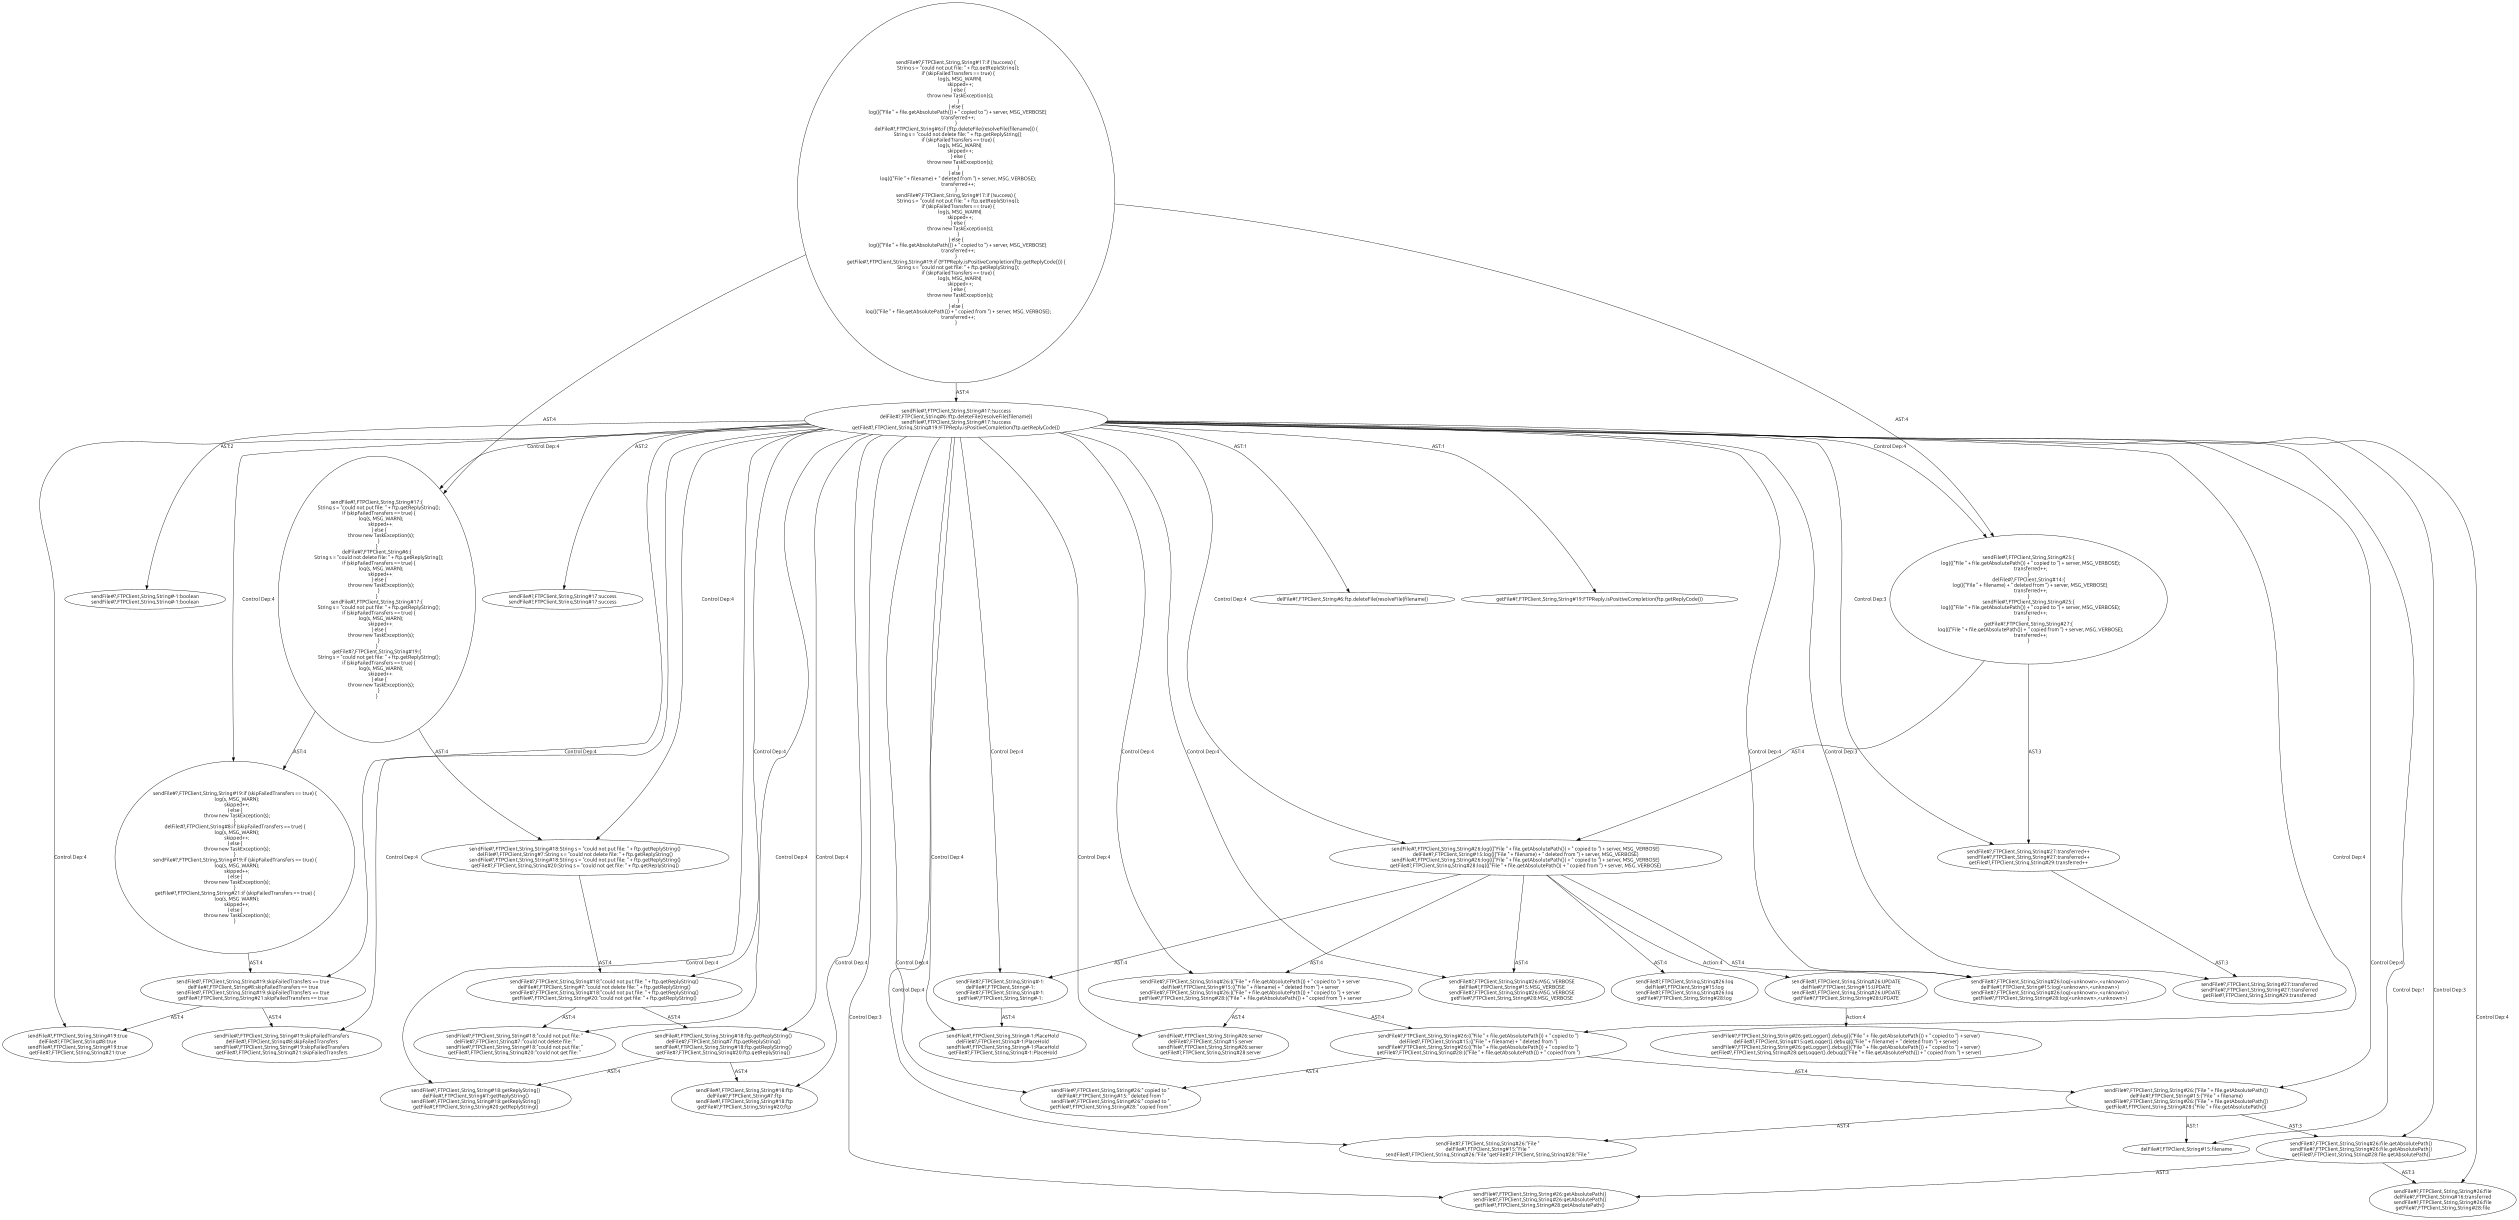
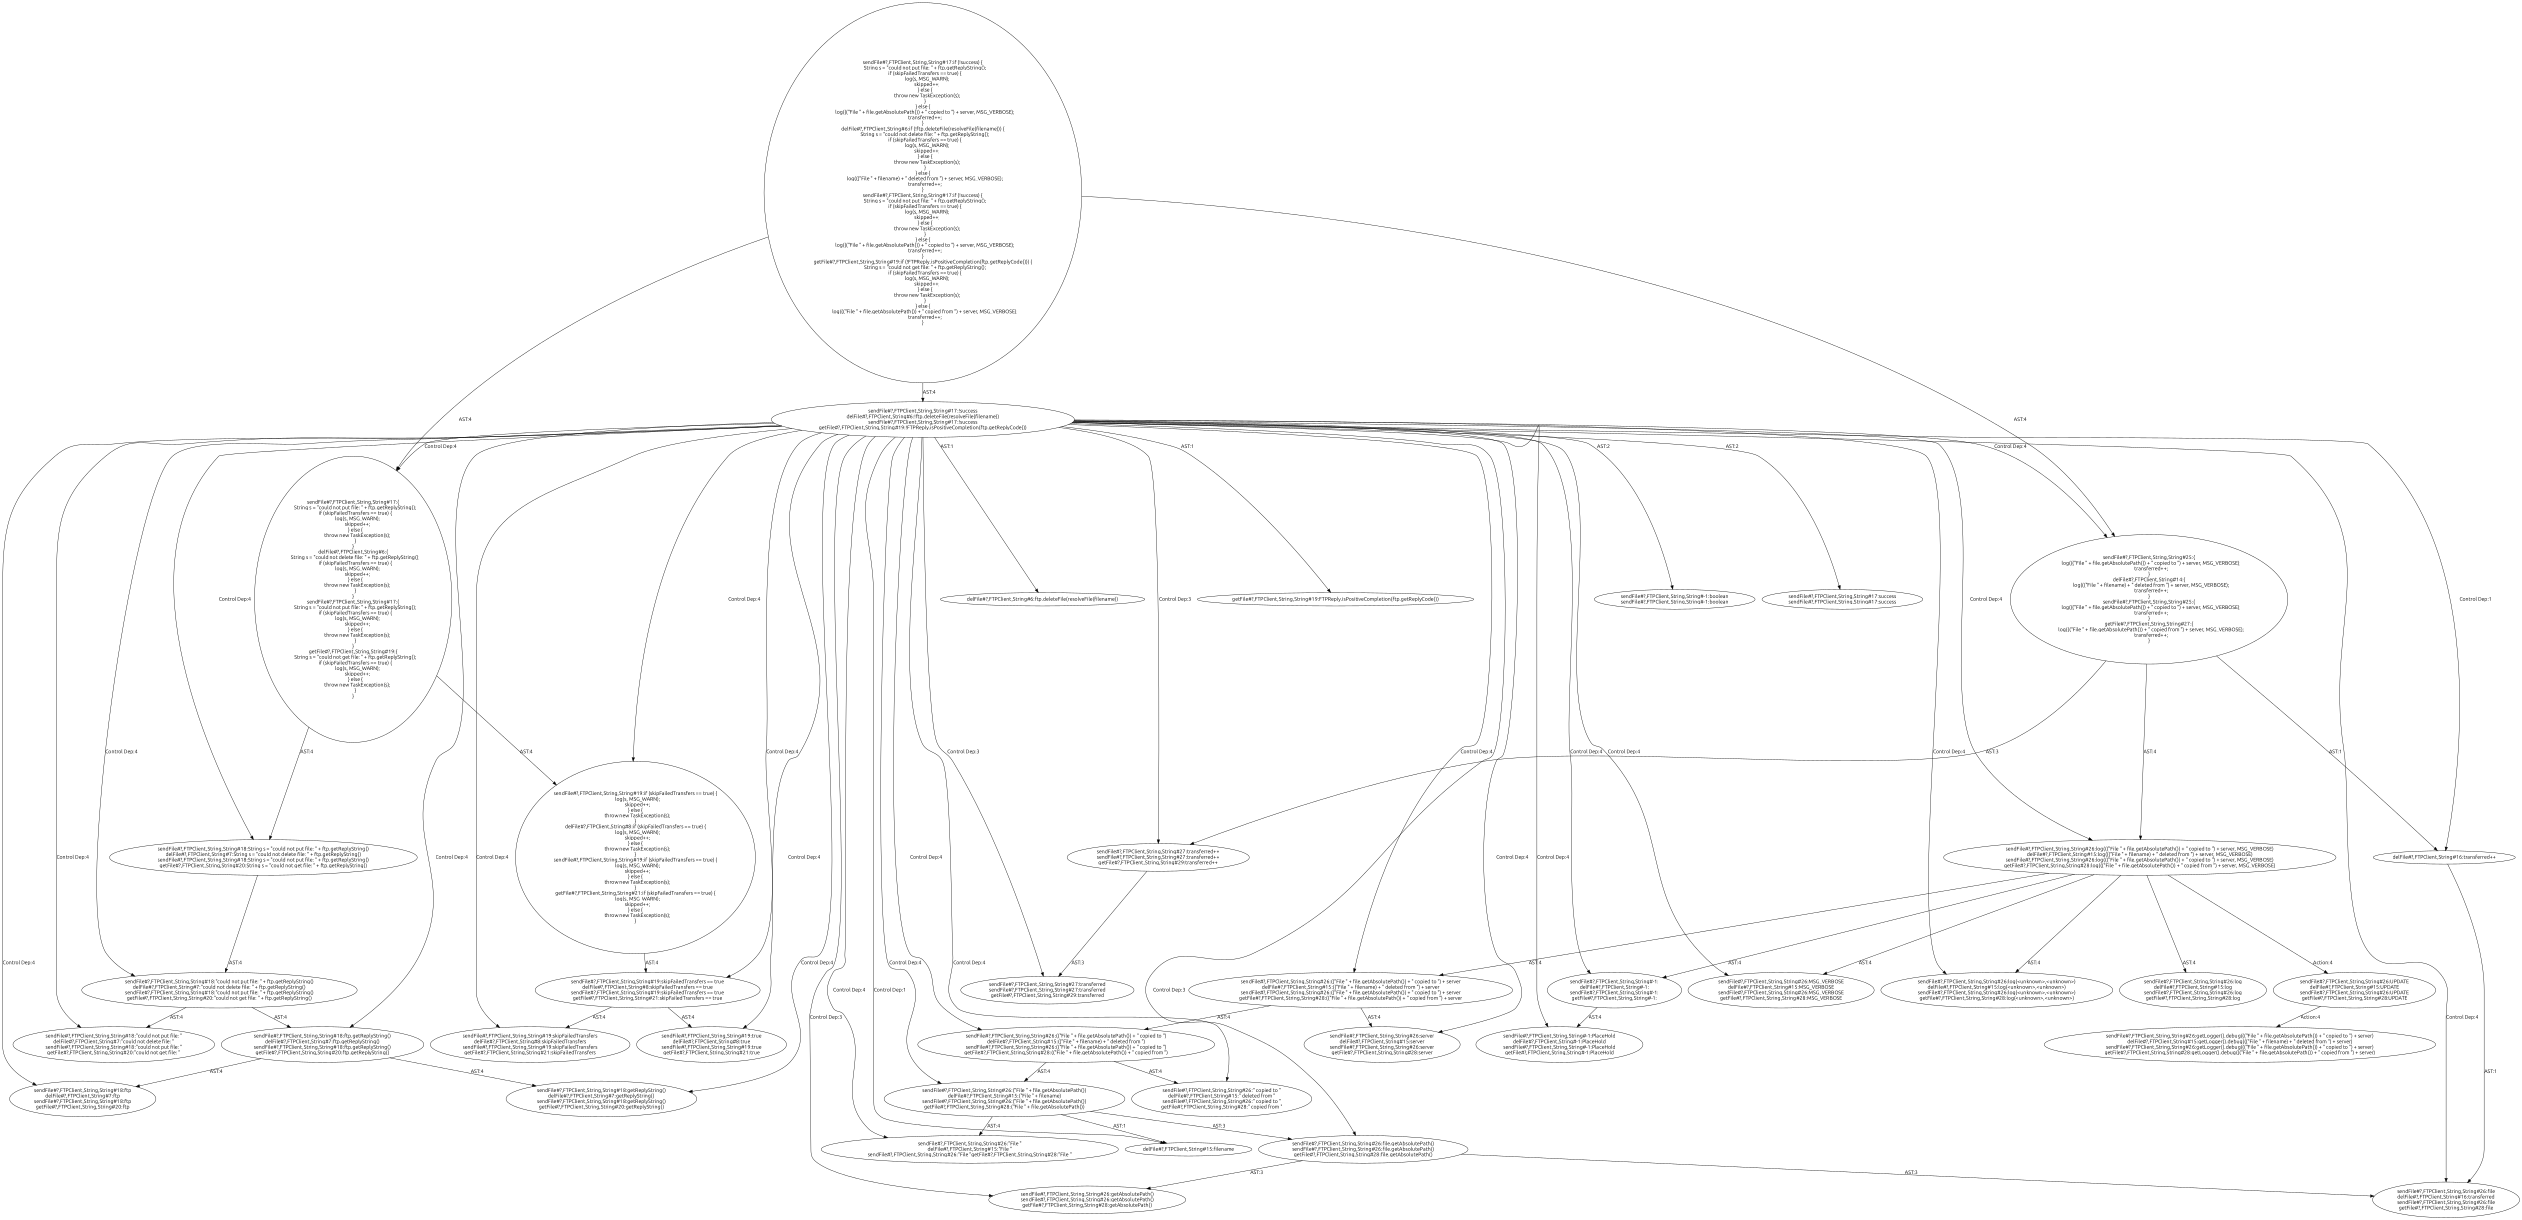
node "delFile#?,FTPClient,String#16:transferred++": added
